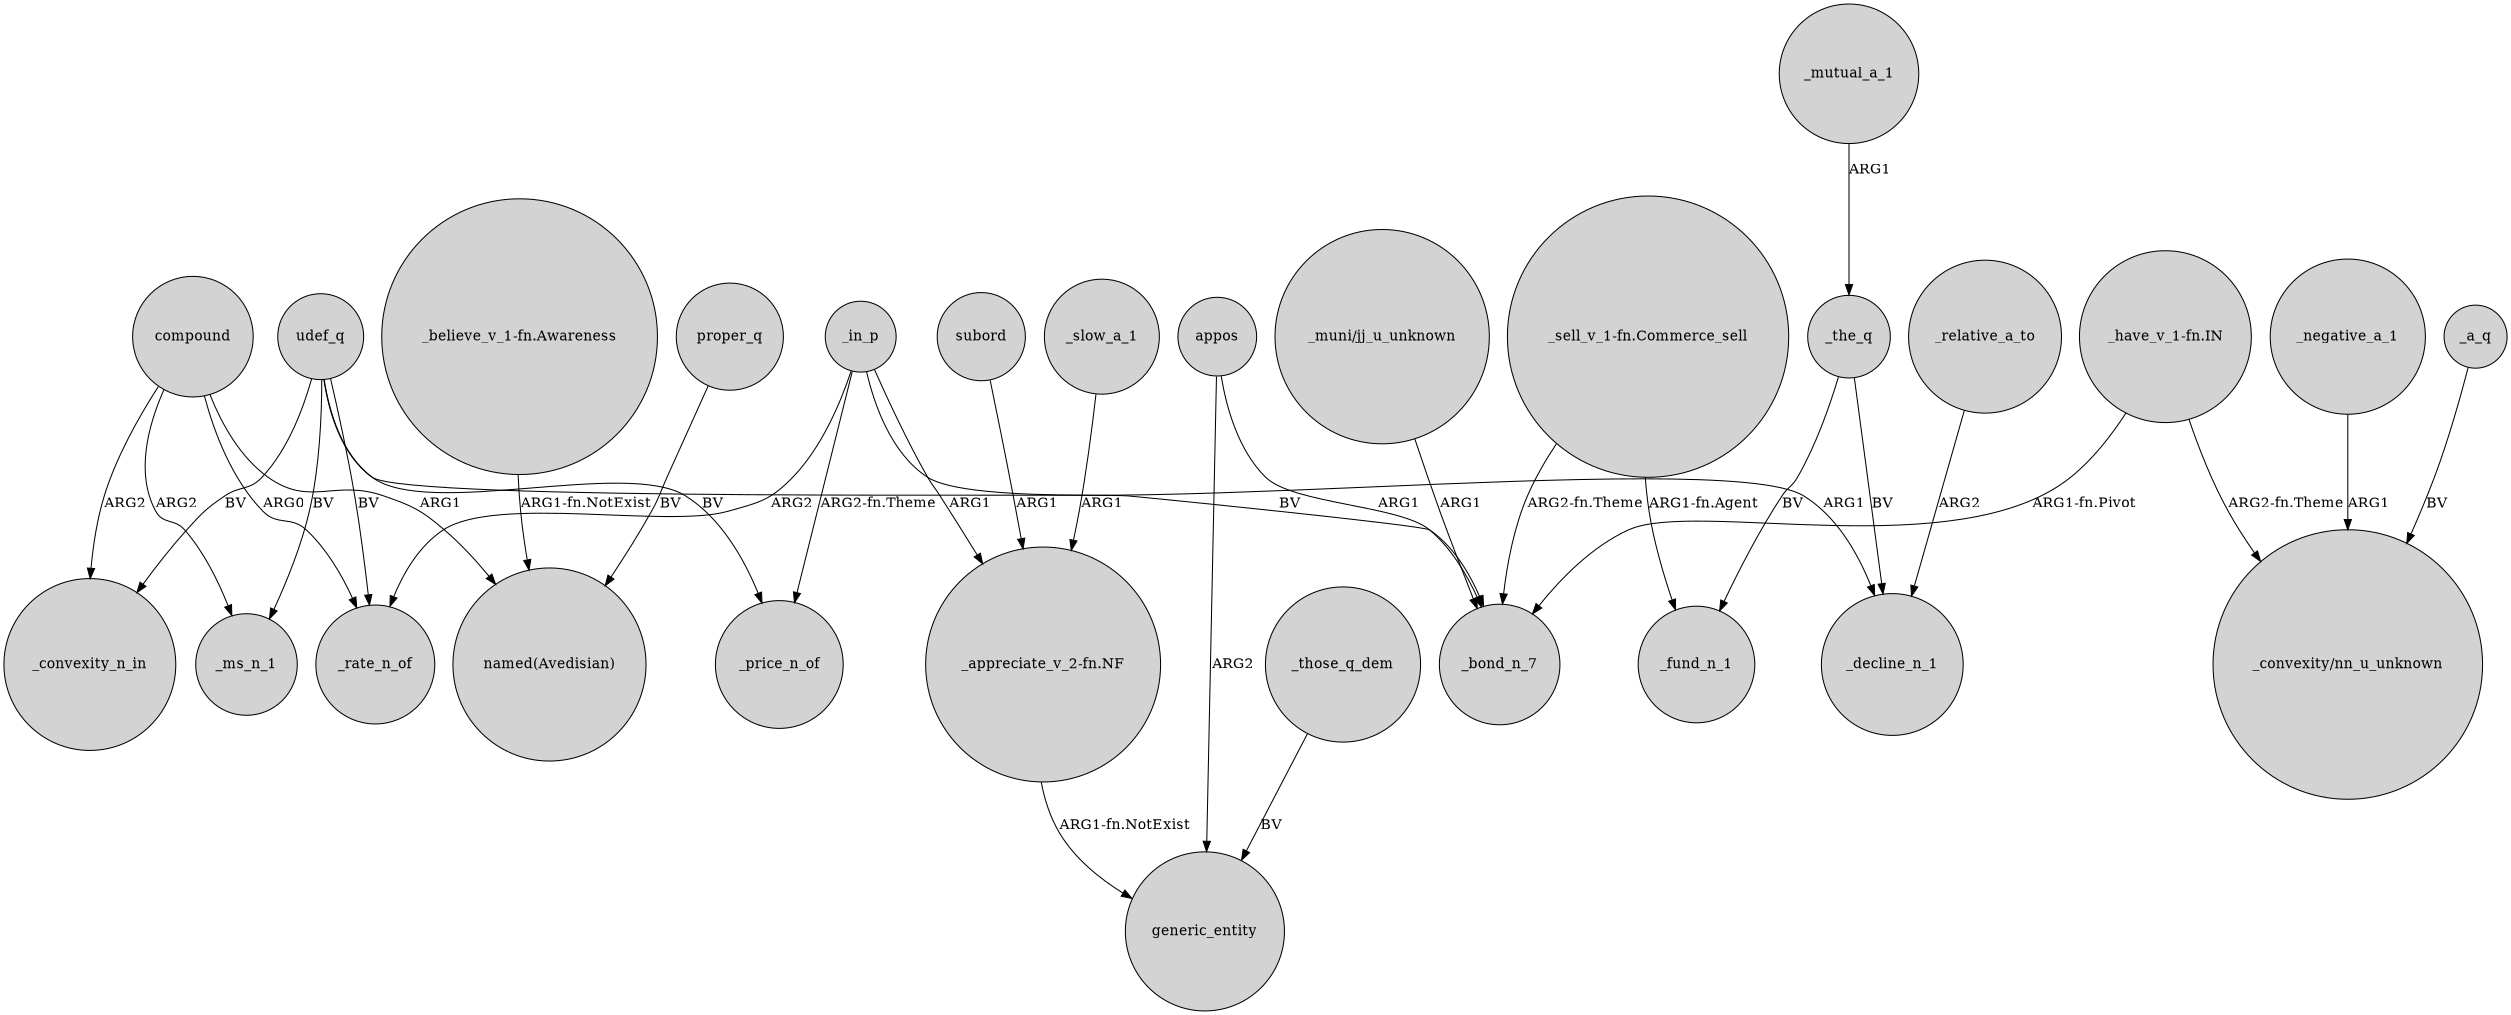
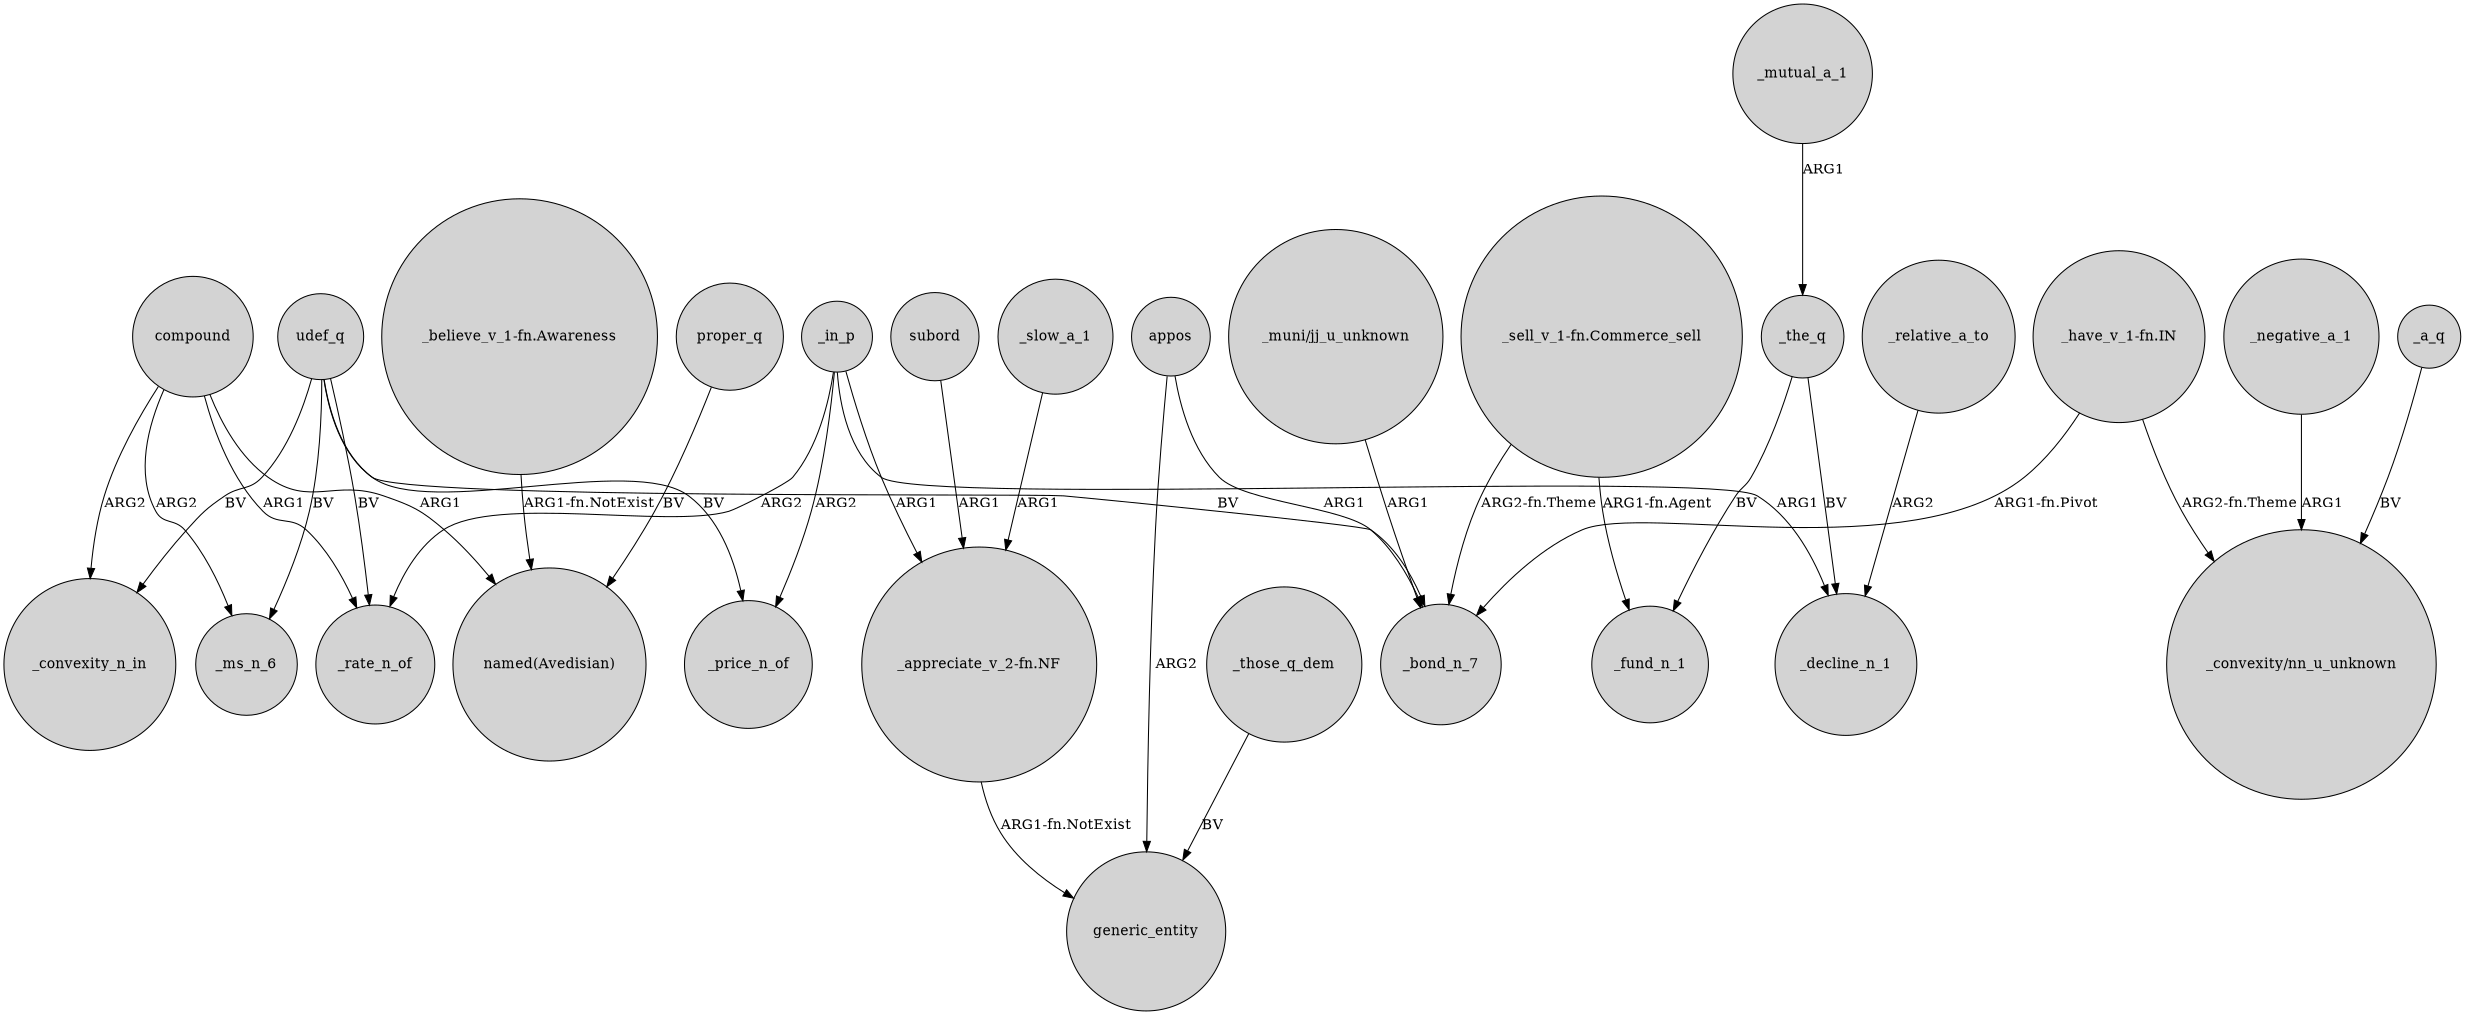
edge "compound" -> "_rate_n_of": label "ARG0" -> "ARG1"
edge "_in_p" -> "_price_n_of": label "ARG2-fn.Theme" -> "ARG2"
node "_ms_n_1": label "_ms_n_1" -> "_ms_n_6"
